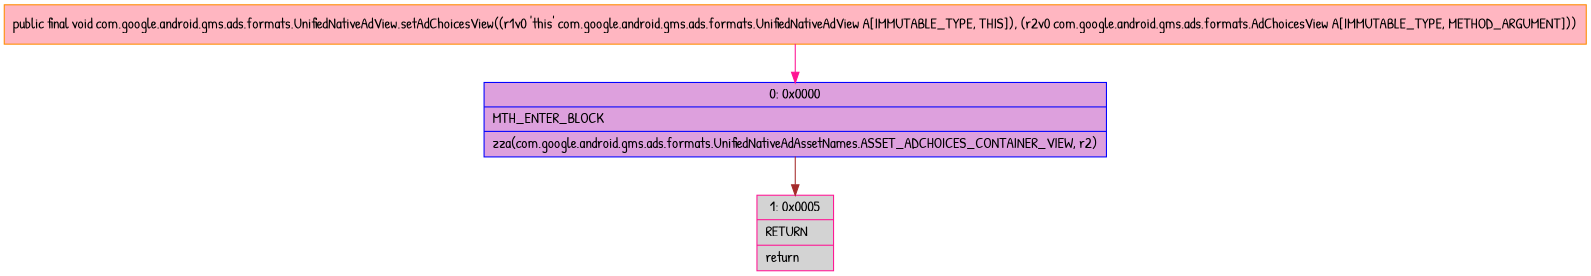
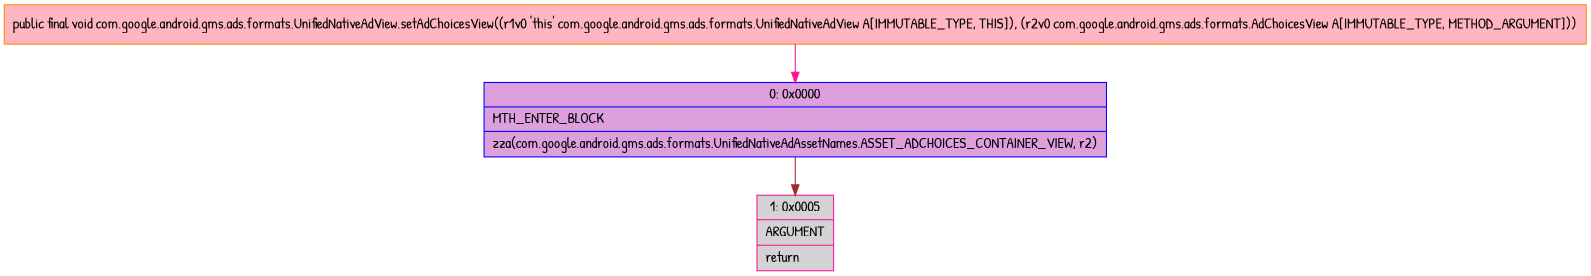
node "1: 0x0005": text "RETURN" -> "ARGUMENT"
